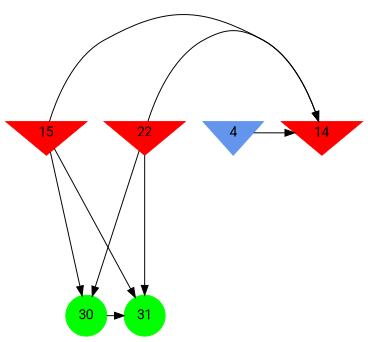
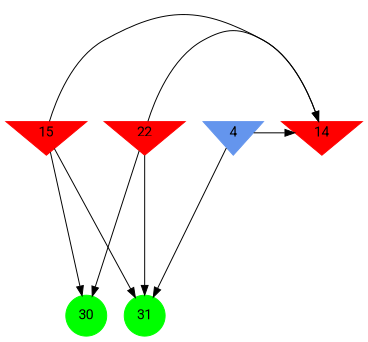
edge "30" -> "31": now "4" -> "31"
